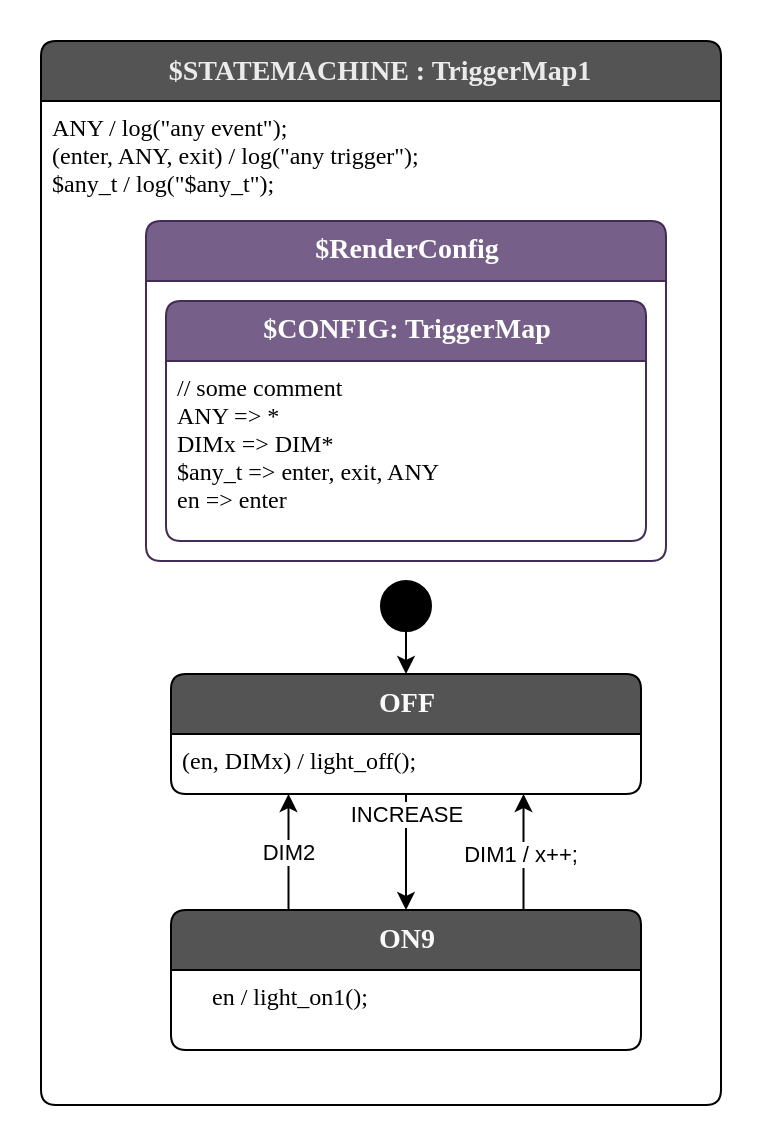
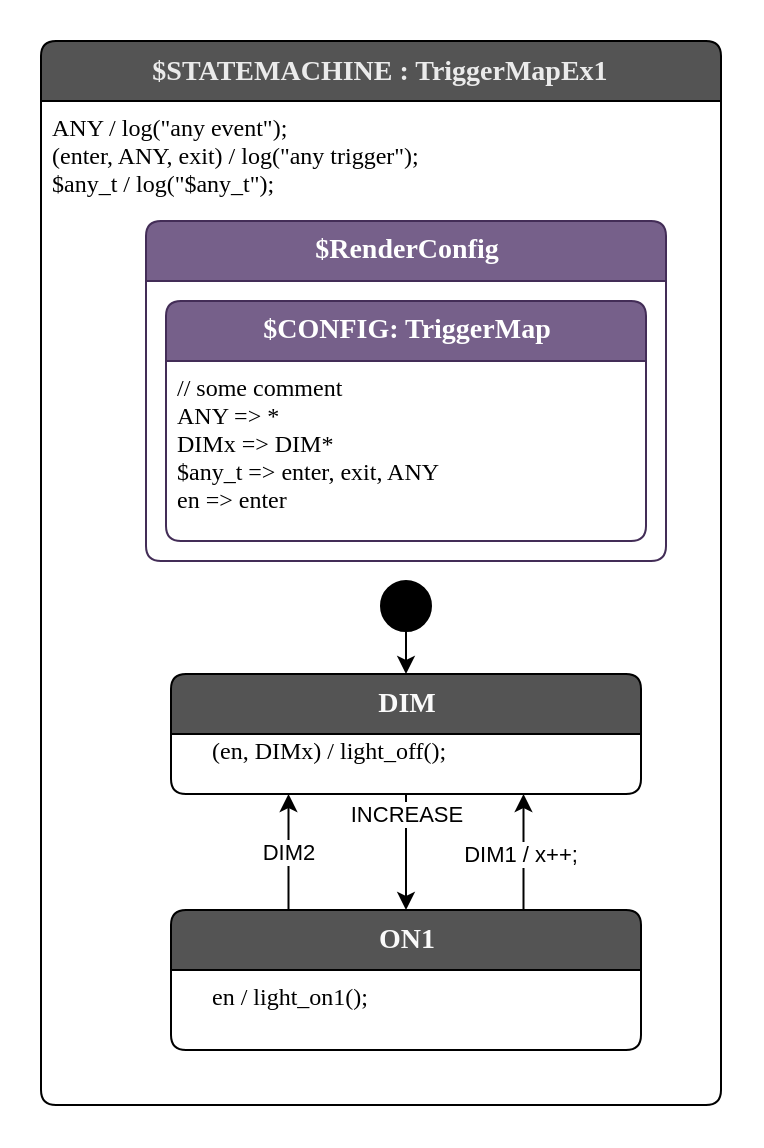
node "$STATEMACHINE : TriggerMap1": label "$STATEMACHINE : TriggerMap1" -> "$STATEMACHINE : TriggerMapEx1"
node "OFF": label "OFF" -> "DIM"
node "(en, DIMx) / light_off();": moved (381, 764) -> (411, 754)
node "ON9": label "ON9" -> "ON1"
